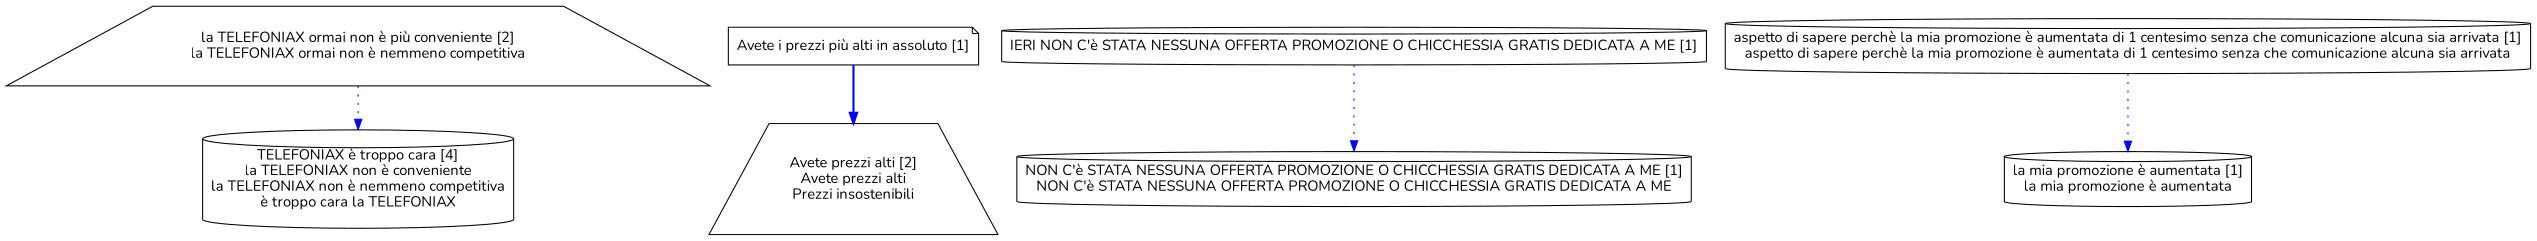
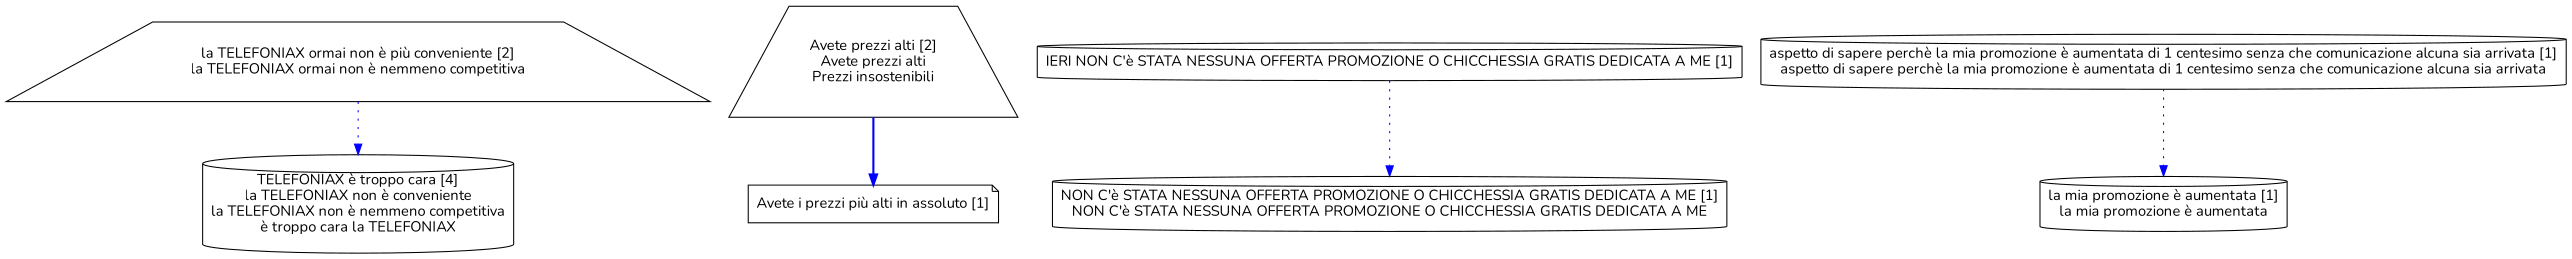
edge "Avete i prezzi più alti in assoluto [1]" -> "Avete prezzi alti [2] Avete prezzi alti Prezzi insostenibili": reversed
